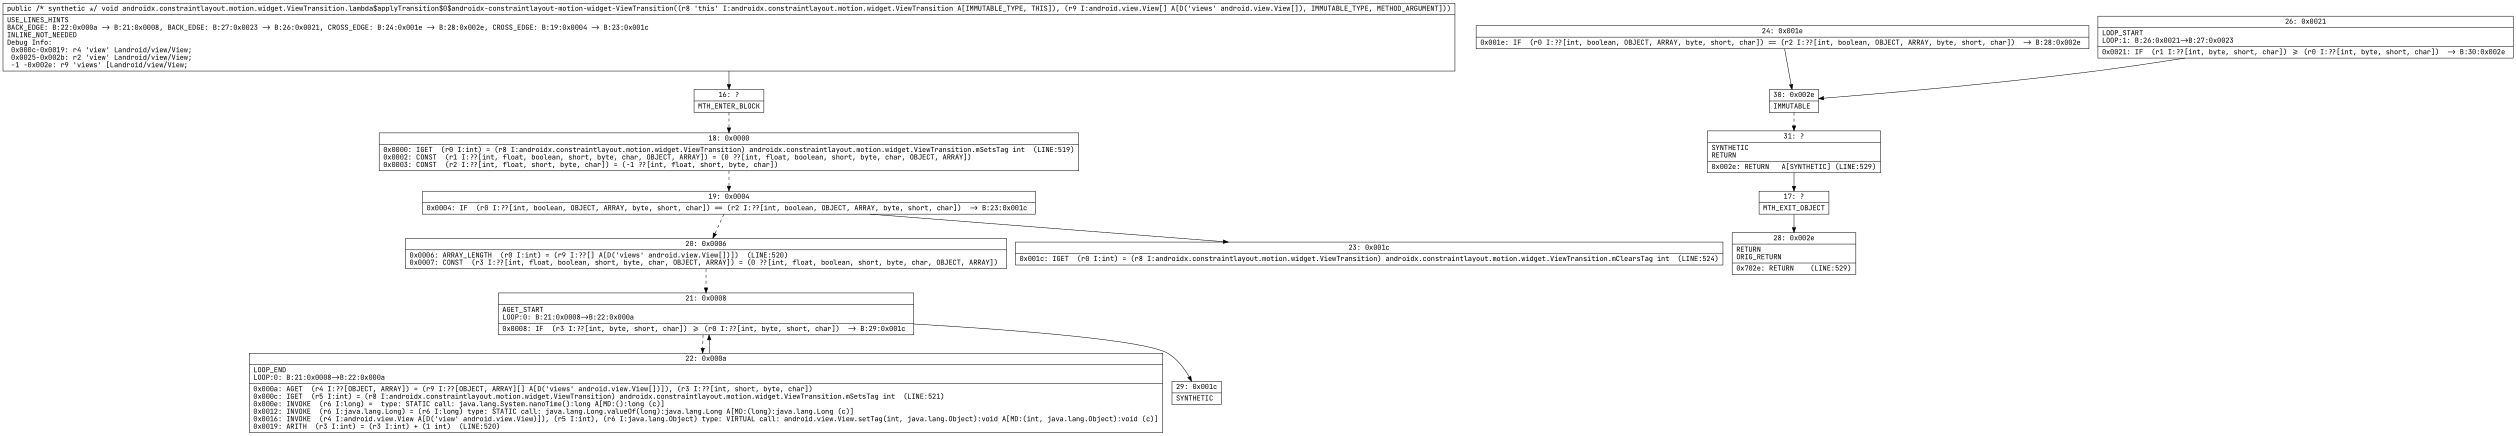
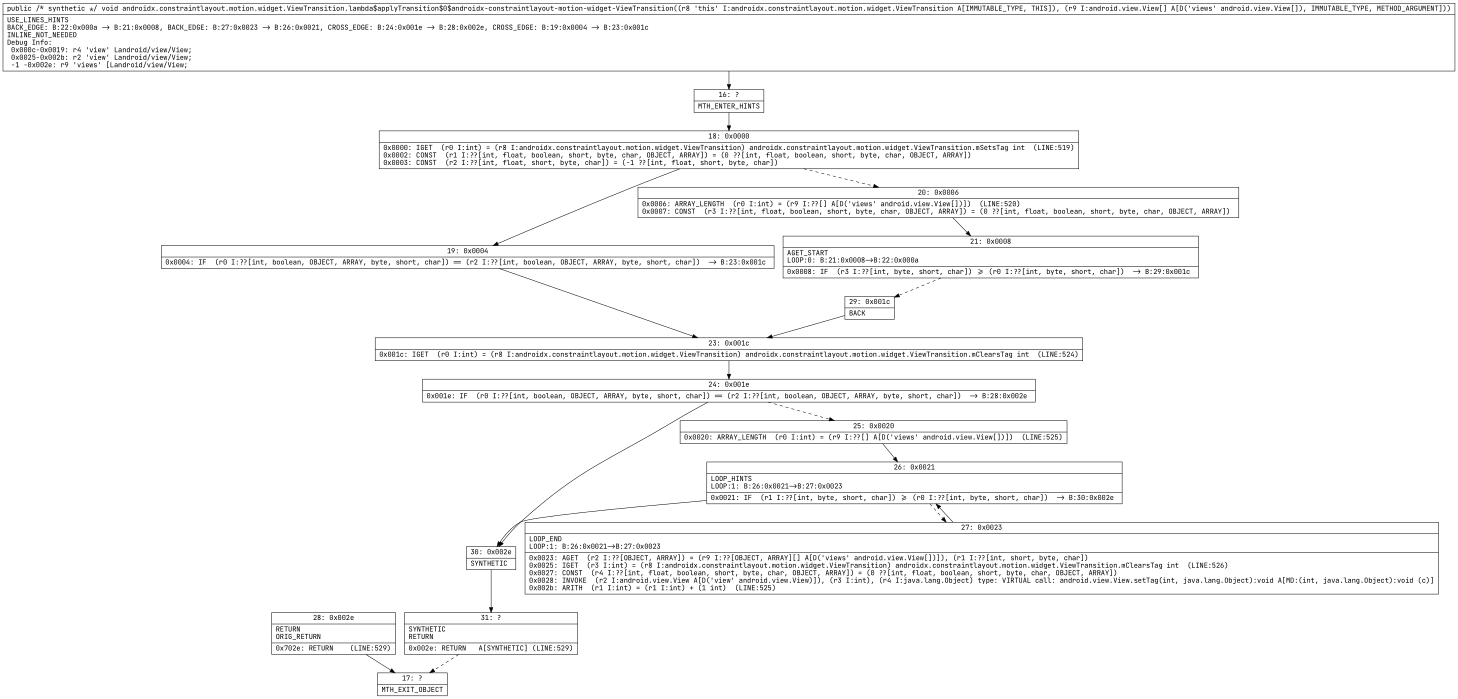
node "26: 0x0021": text "LOOP_START" -> "LOOP_HINTS"
node "16: ?": text "MTH_ENTER_BLOCK" -> "MTH_ENTER_HINTS"
node "30: 0x002e": text "IMMUTABLE" -> "SYNTHETIC"
edge "30: 0x002e" -> "31: ?": style dashed -> solid
edge "16: ?" -> "18: 0x0000": style dashed -> solid
edge "18: 0x0000" -> "19: 0x0004": style dashed -> solid
edge "31: ?" -> "17: ?": style solid -> dashed
edge "17: ?" -> "28: 0x002e": reversed
edge "19: 0x0004" -> "20: 0x0006": now "18: 0x0000" -> "20: 0x0006"
edge "20: 0x0006" -> "21: 0x0008": style dashed -> solid
edge "29: 0x001c" -> "23: 0x001c": added
edge "21: 0x0008" -> "29: 0x001c": style solid -> dashed
edge "23: 0x001c" -> "24: 0x001e": added
node "22: 0x000a": removed
node "29: 0x001c": text "SYNTHETIC" -> "BACK"
node "25: 0x0020": added
node "27: 0x0023": added
